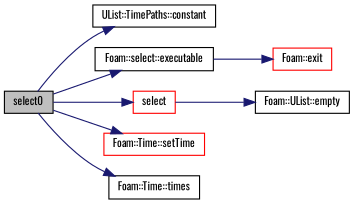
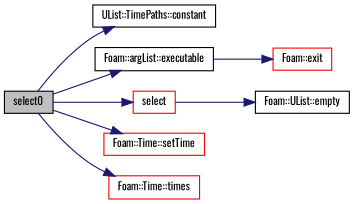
node "Foam::select::executable": label "Foam::select::executable" -> "Foam::argList::executable"
node "Foam::Time::times": color black -> red
